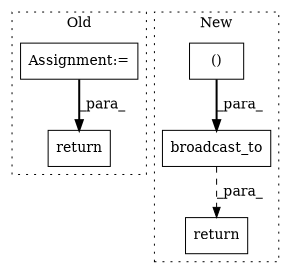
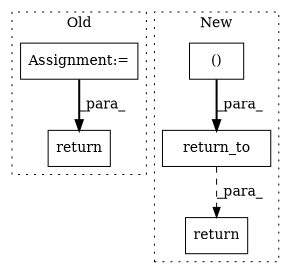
node "broadcast_to": label "broadcast_to" -> "return_to"
